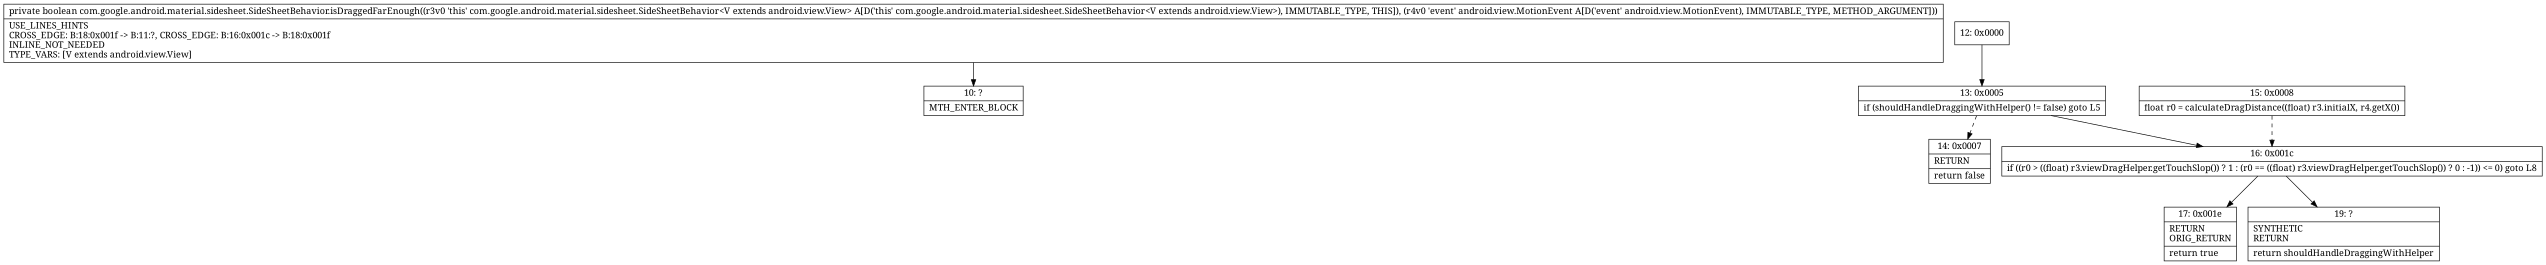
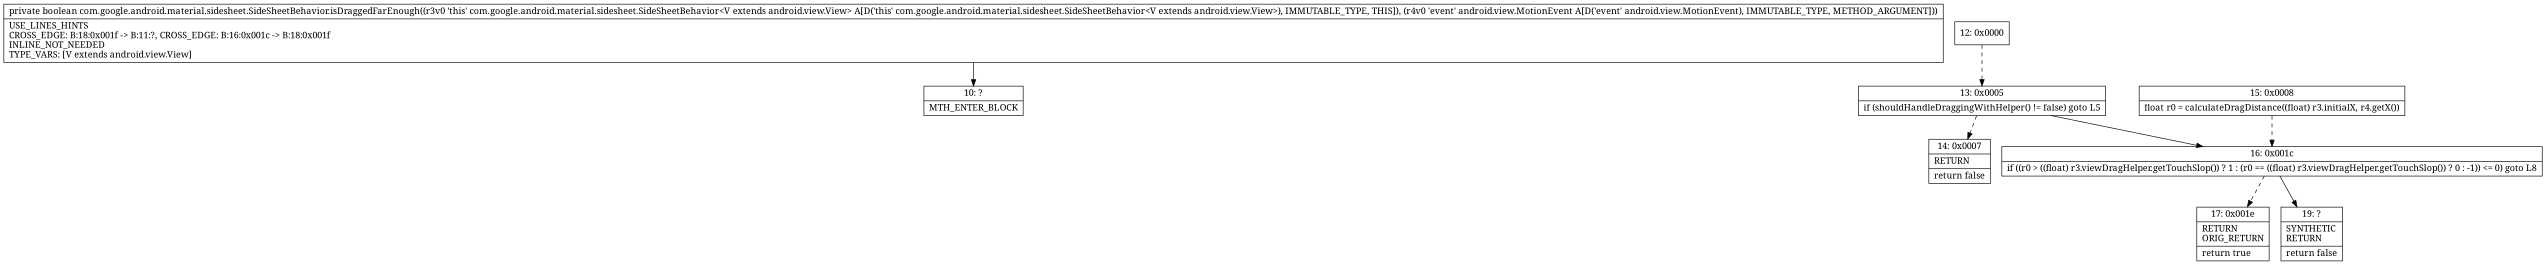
edge "12: 0x0000" -> "13: 0x0005": style solid -> dashed
edge "16: 0x001c" -> "17: 0x001e": style solid -> dashed
node "19: ?": text "return shouldHandleDraggingWithHelper" -> "return false"
